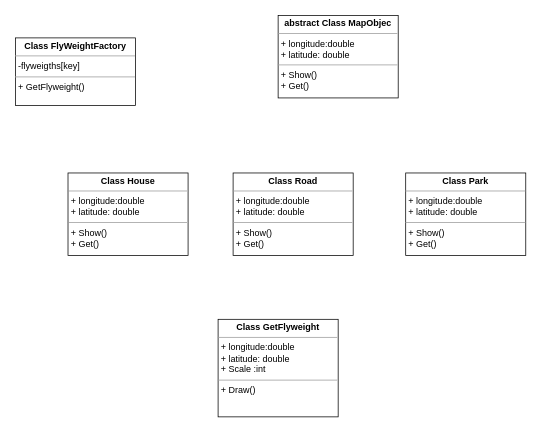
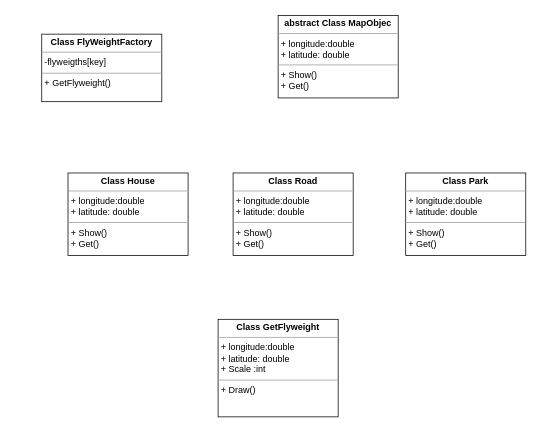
node "Class FlyWeightFactory -flyweigths[key] + GetFlyweight()": moved (75, 72) -> (102, 68)
